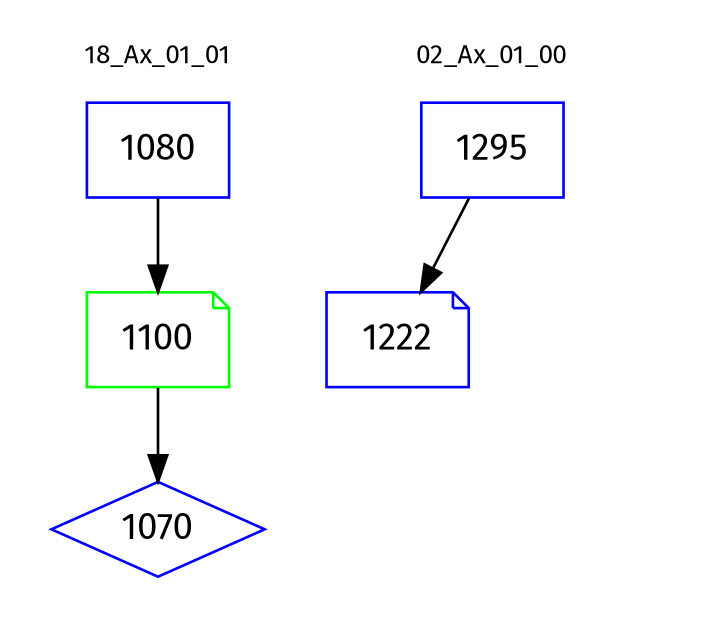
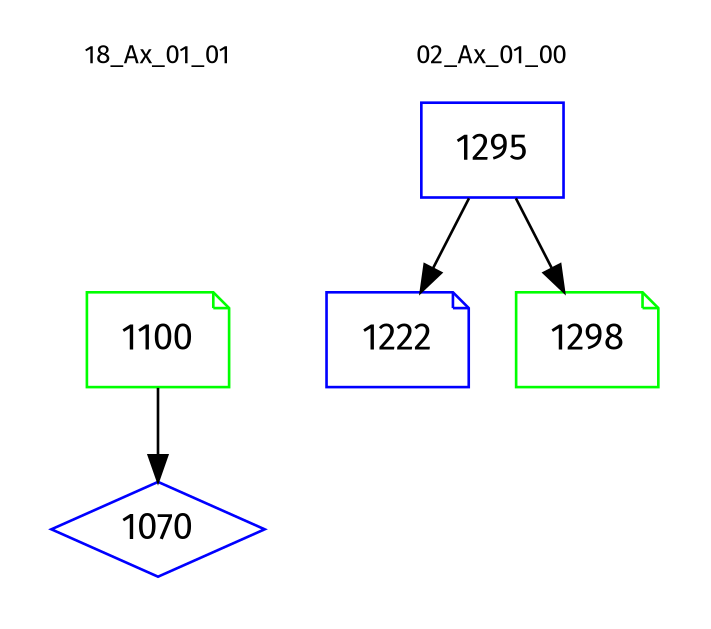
node "1080": removed
node "1298": added
